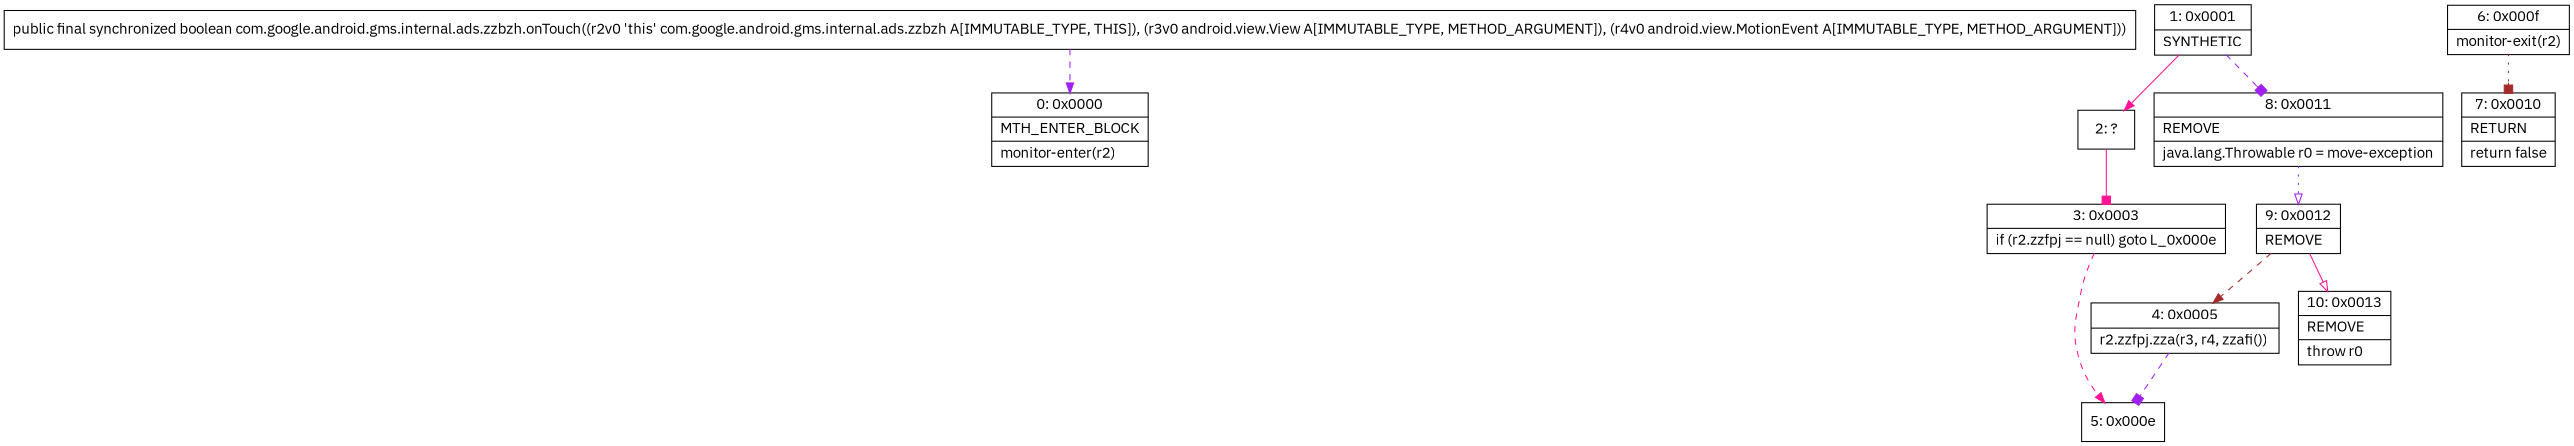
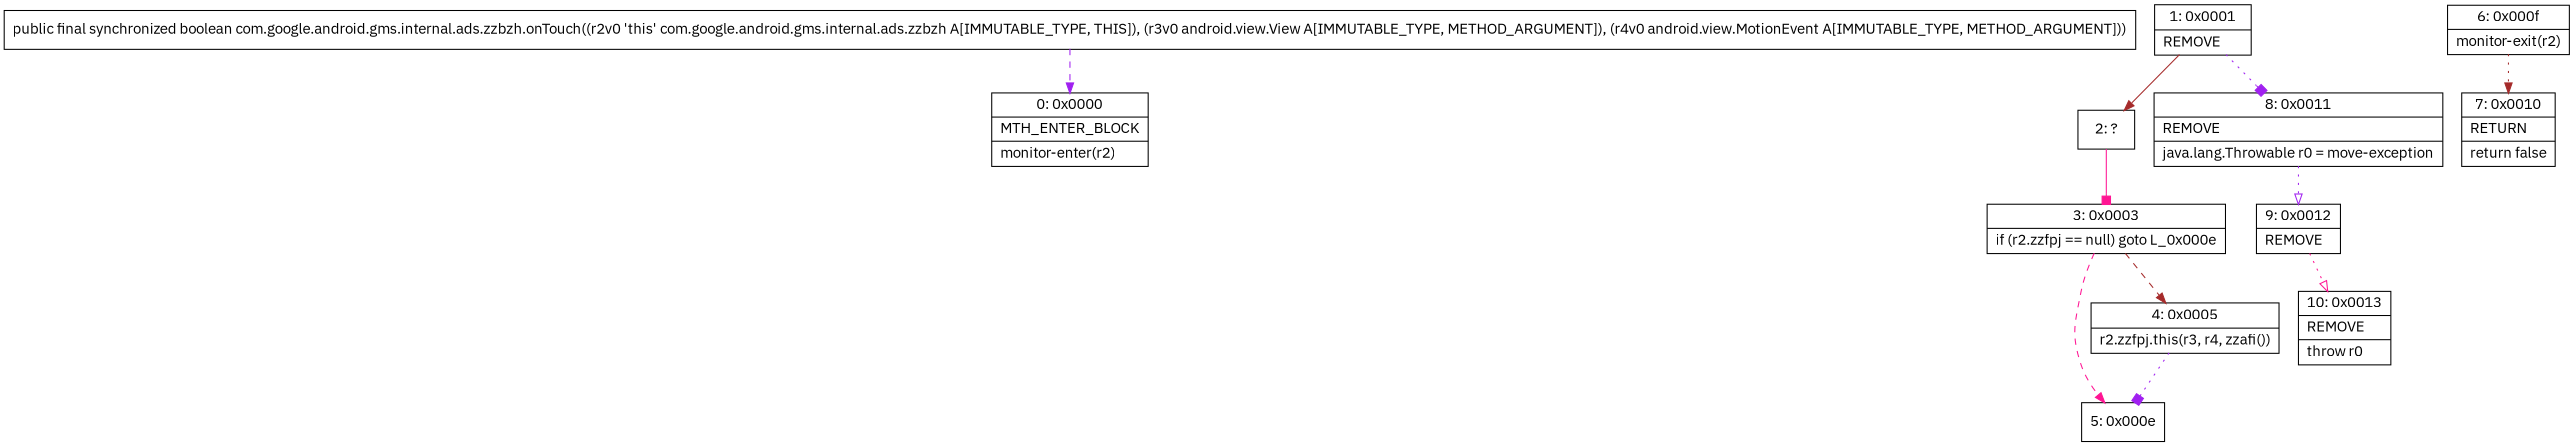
node "1: 0x0001": text "SYNTHETIC" -> "REMOVE"
edge "6: 0x000f" -> "7: 0x0010": arrowhead box -> normal
edge "1: 0x0001" -> "8: 0x0011": style dashed -> dotted
edge "1: 0x0001" -> "2: ?": color deeppink -> brown
edge "9: 0x0012" -> "10: 0x0013": style solid -> dotted
edge "9: 0x0012" -> "4: 0x0005": now "3: 0x0003" -> "4: 0x0005"
node "4: 0x0005": text "r2.zzfpj.zza(r3, r4, zzafi())" -> "r2.zzfpj.this(r3, r4, zzafi())"
edge "4: 0x0005" -> "5: 0x000e": style dashed -> dotted
